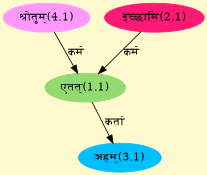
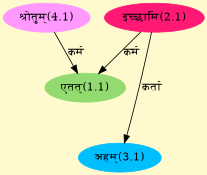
edge "एतत्(1.1)" -> "अहम्(3.1)": now "इच्छामि(2.1)" -> "अहम्(3.1)"
